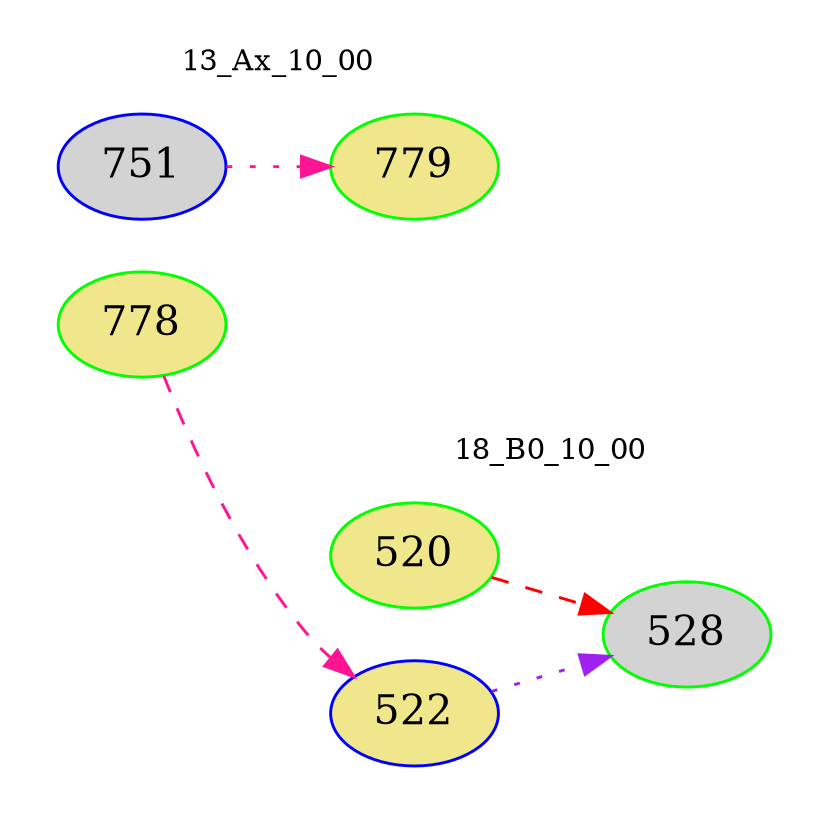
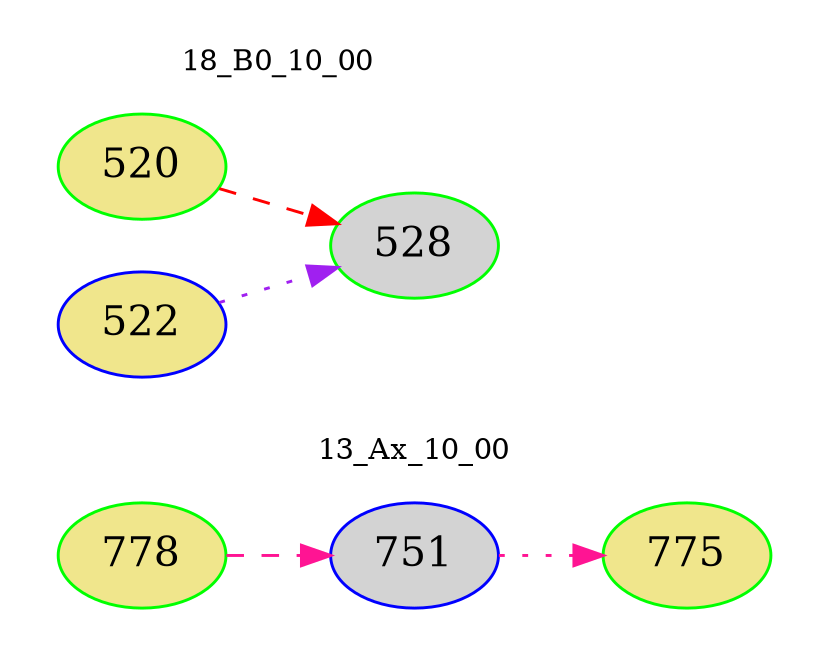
node "779": label "779" -> "775"
edge "778" -> "522": now "778" -> "751"
